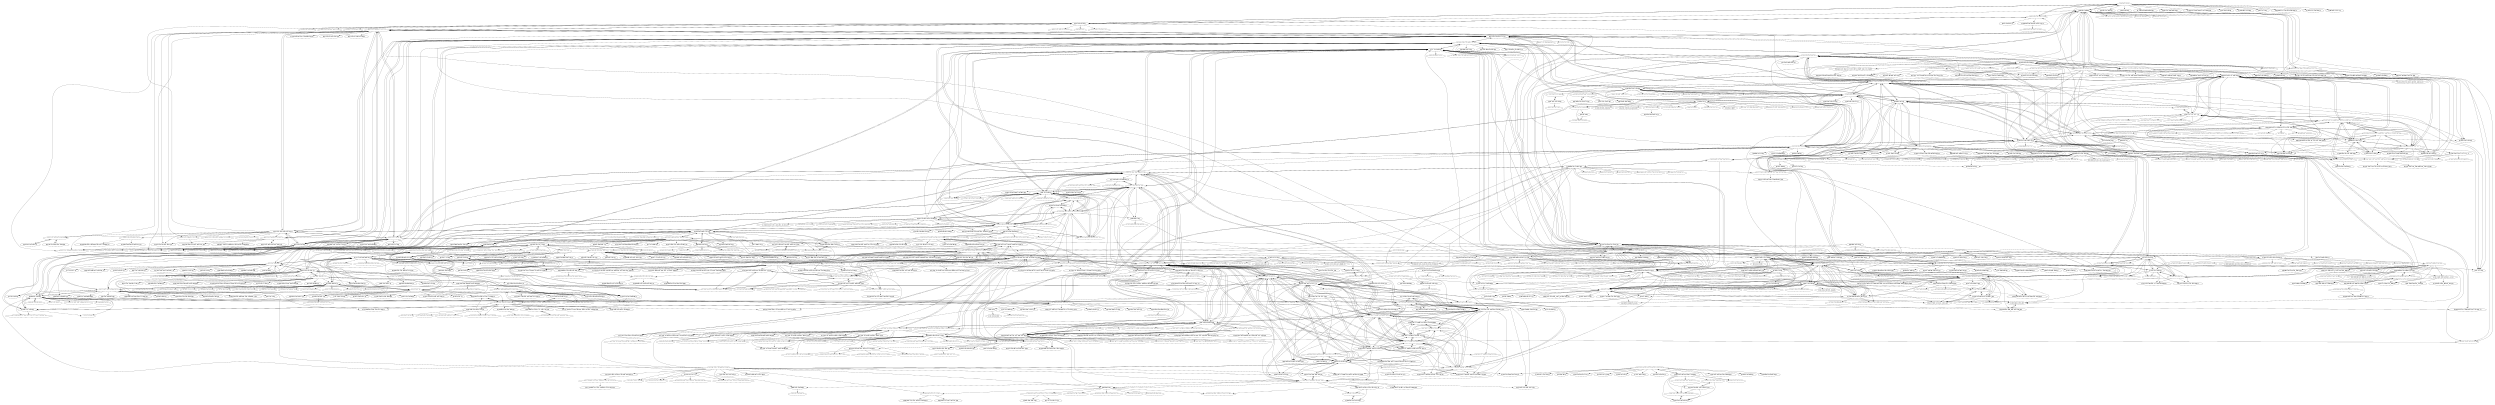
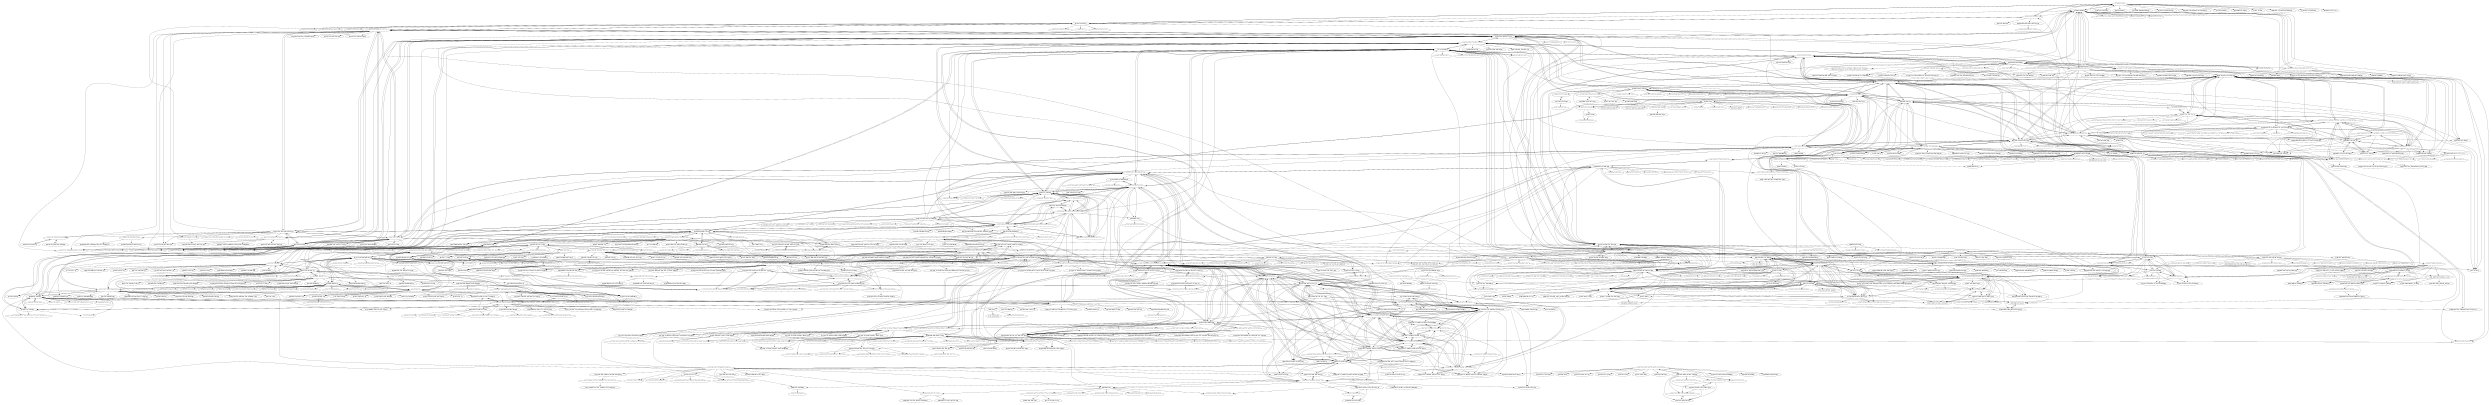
node "Mayukhdeb/mind_the_balenalabs": label "Mayukhdeb/mind_the_balenalabs" -> "Mayukhdeb/mind_the_bend"
